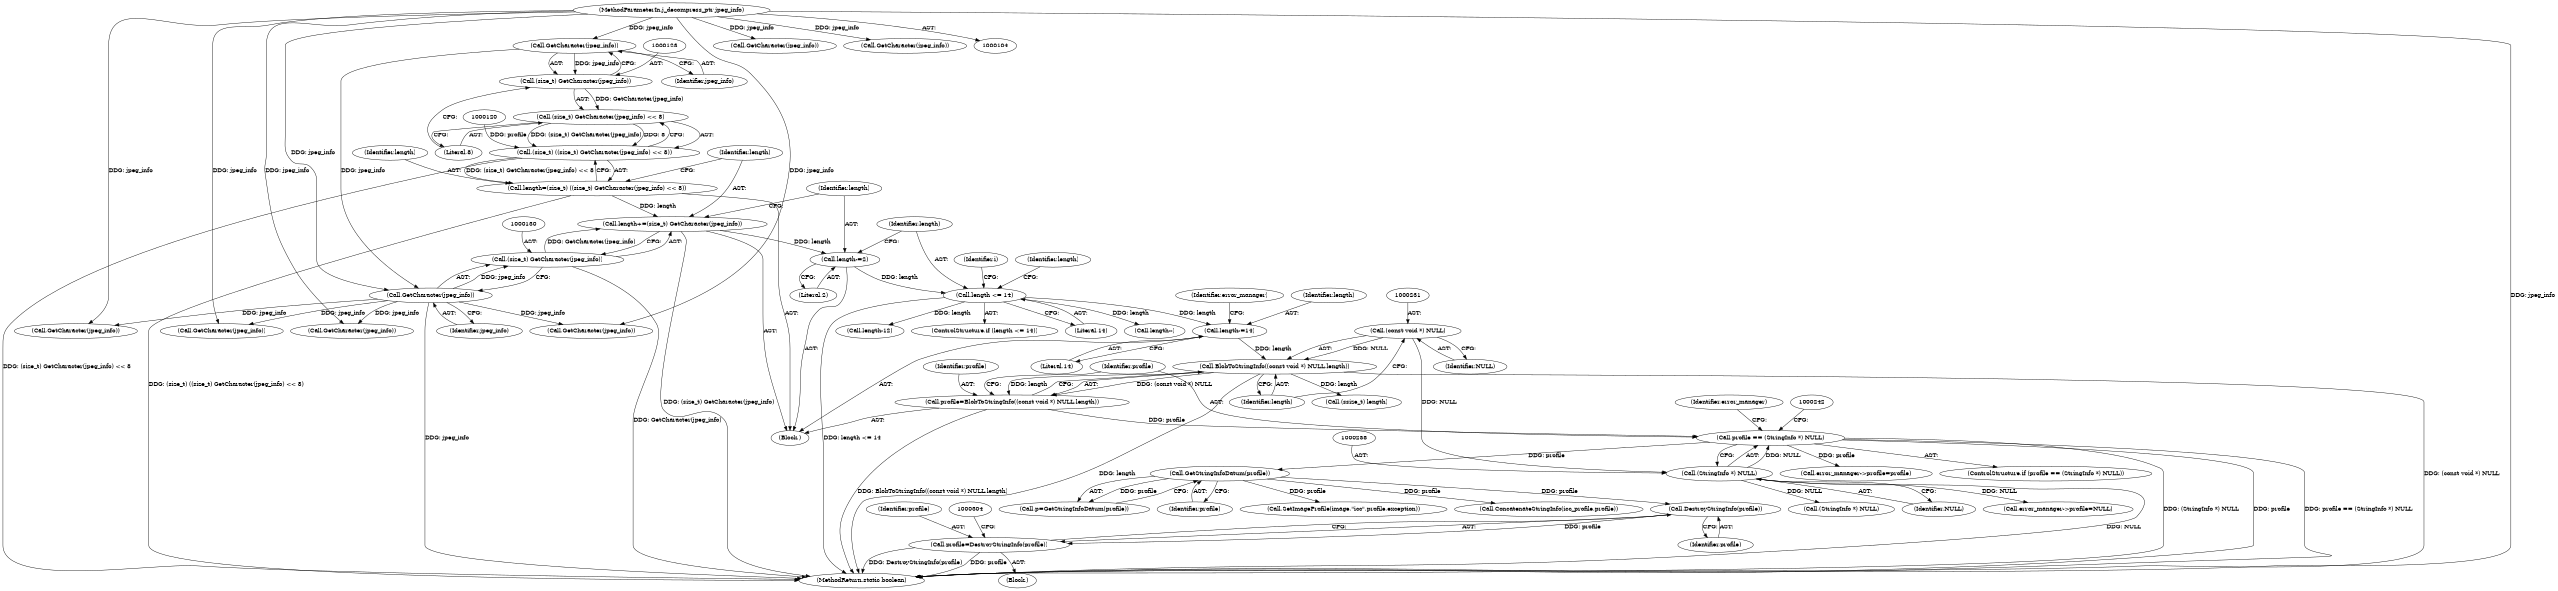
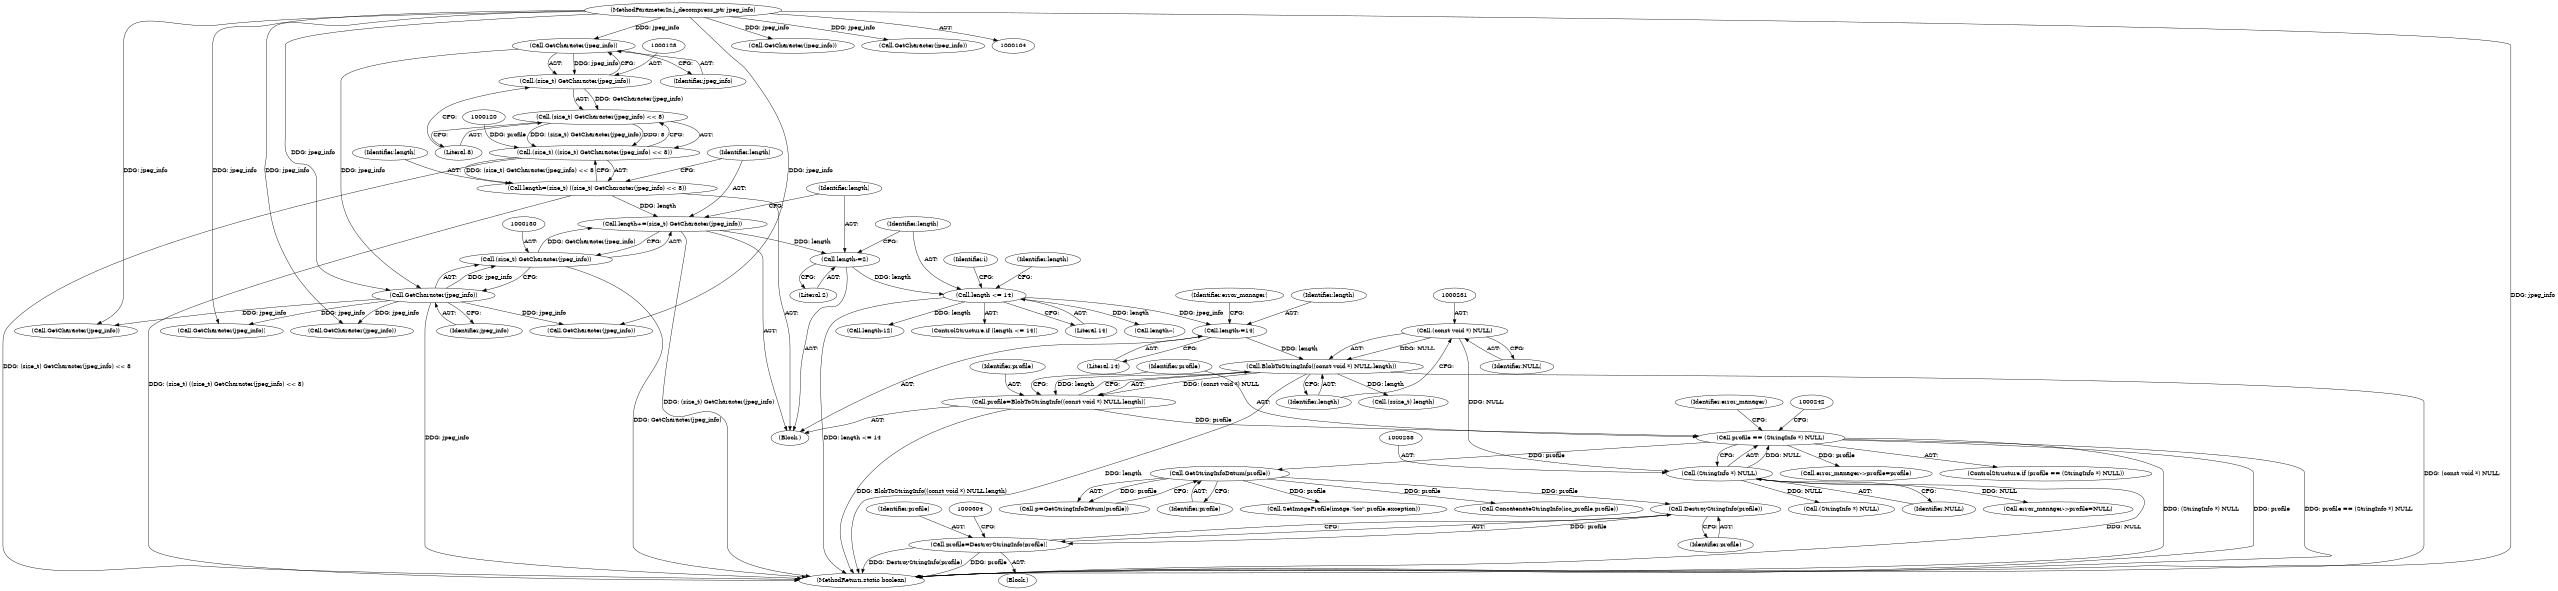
edge "(Call,length <= 14)" -> "(Call,length-=14)": label "DDG: length" -> "DDG: jpeg_info"
